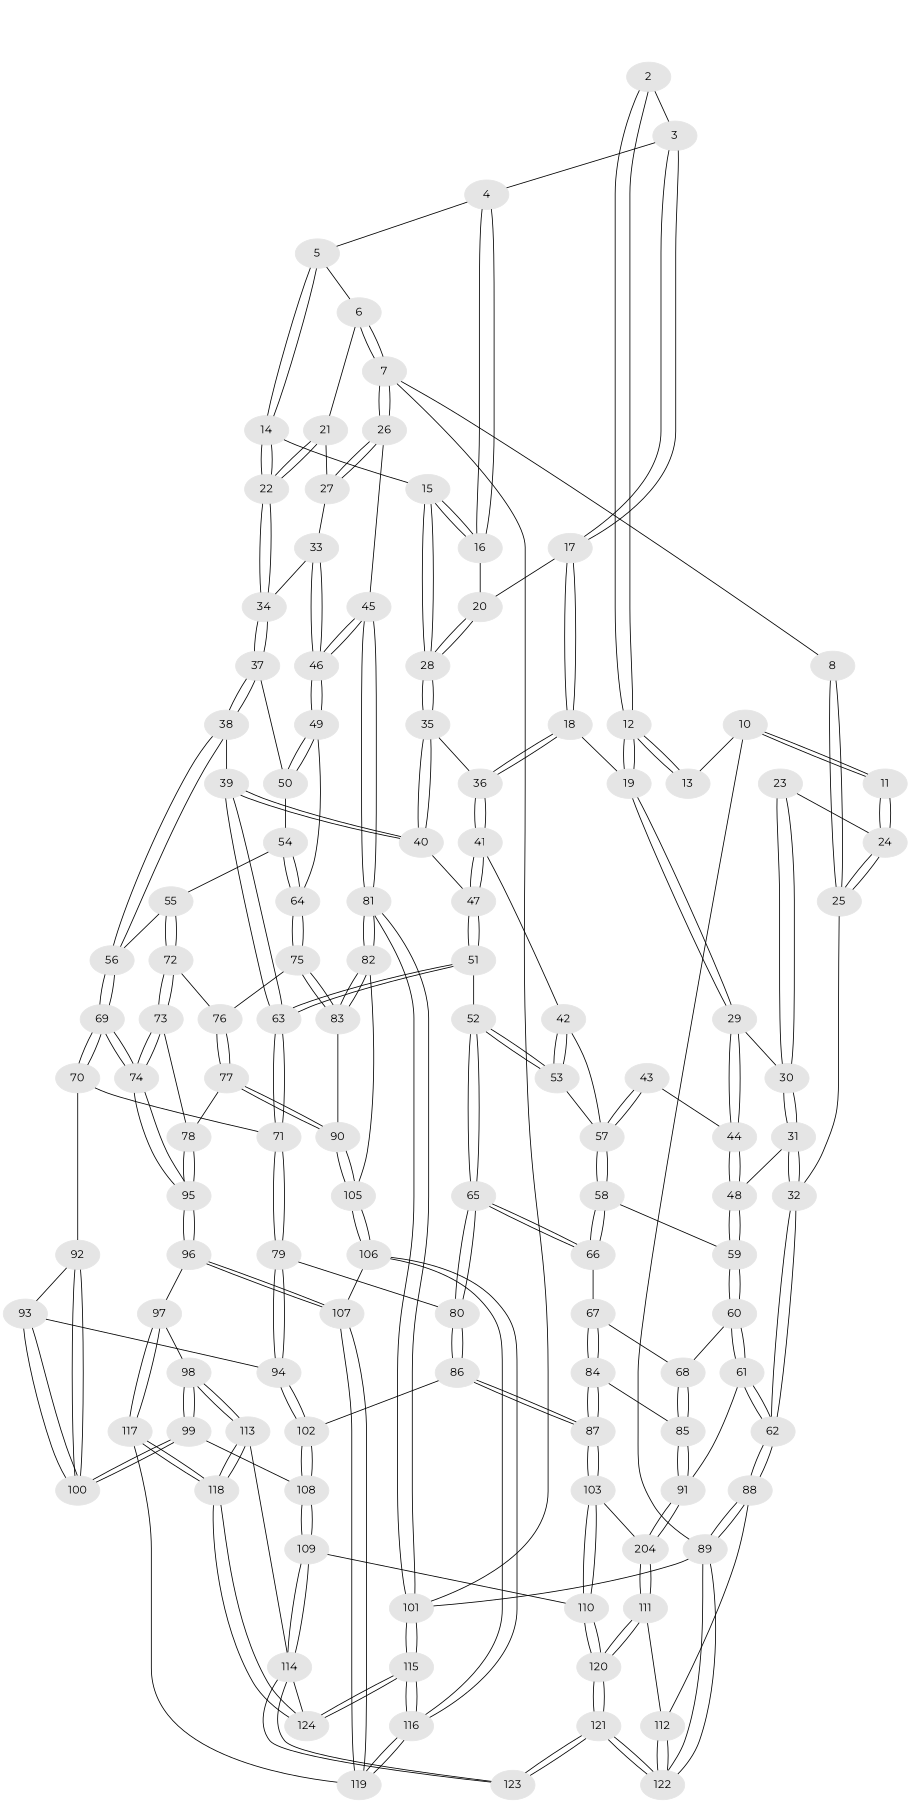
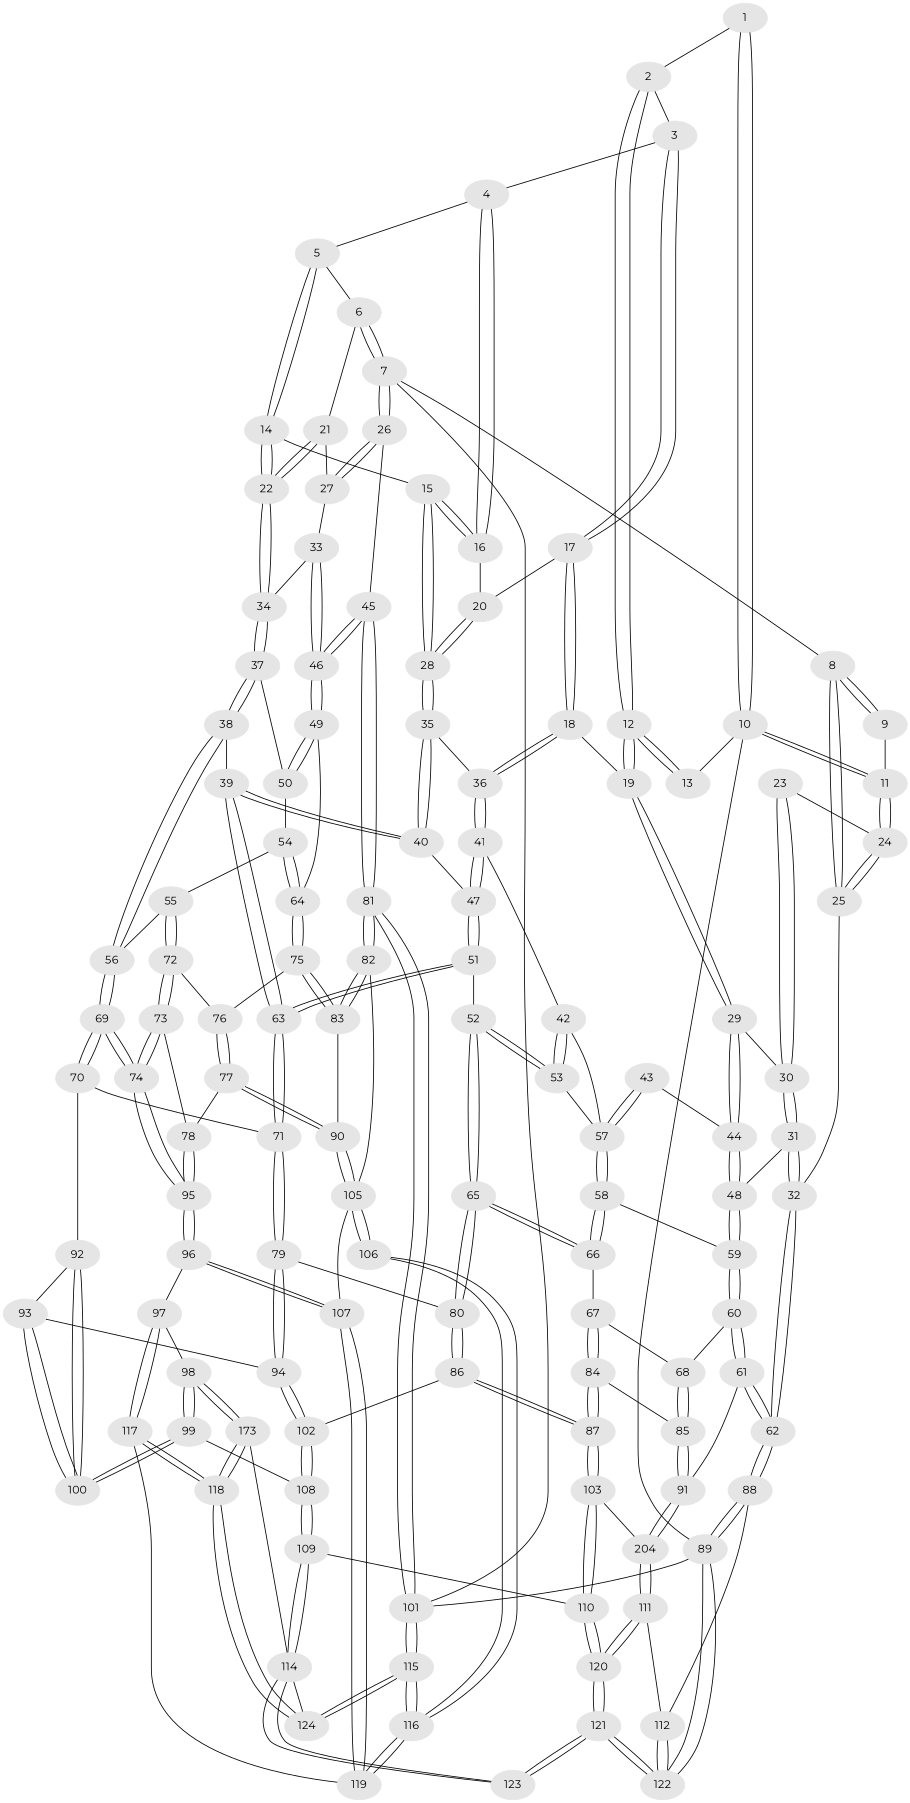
node "1": added
node "9": added
edge "106" -- "107": now "105" -- "107"
node "113": label "113" -> "173"
